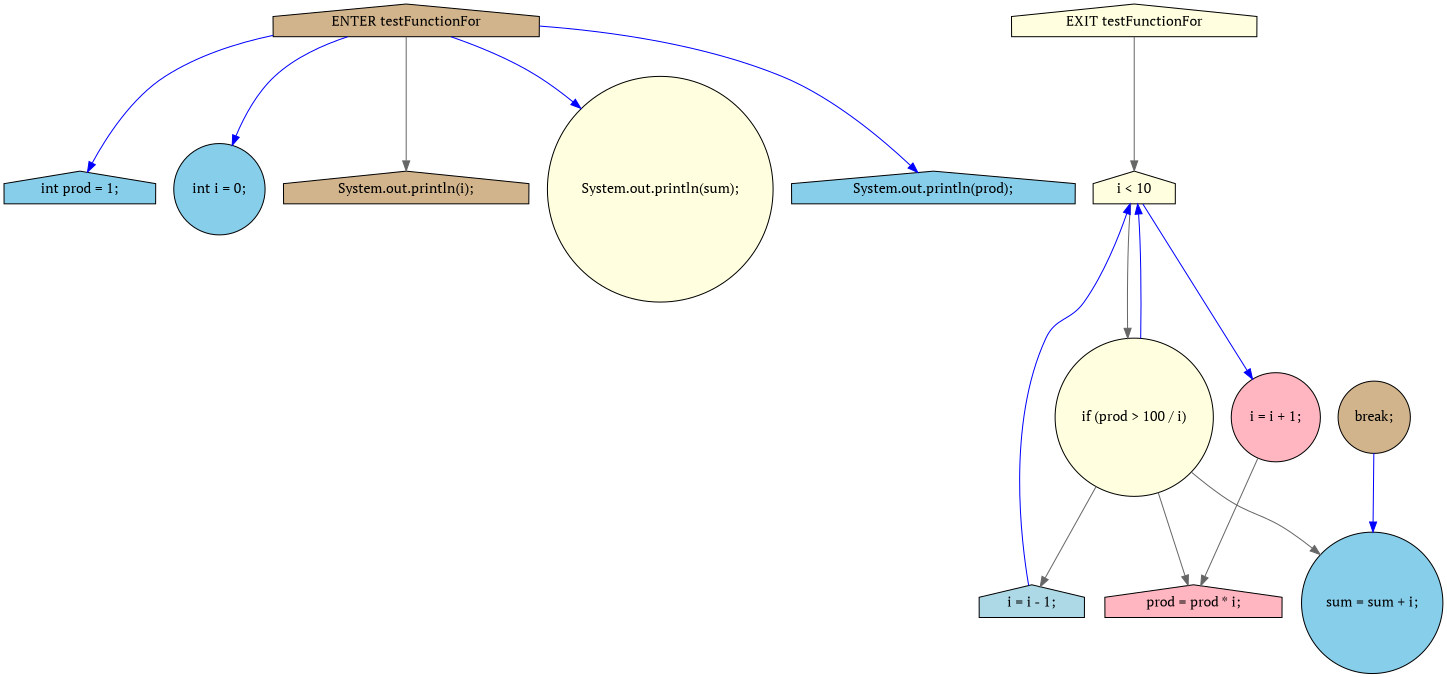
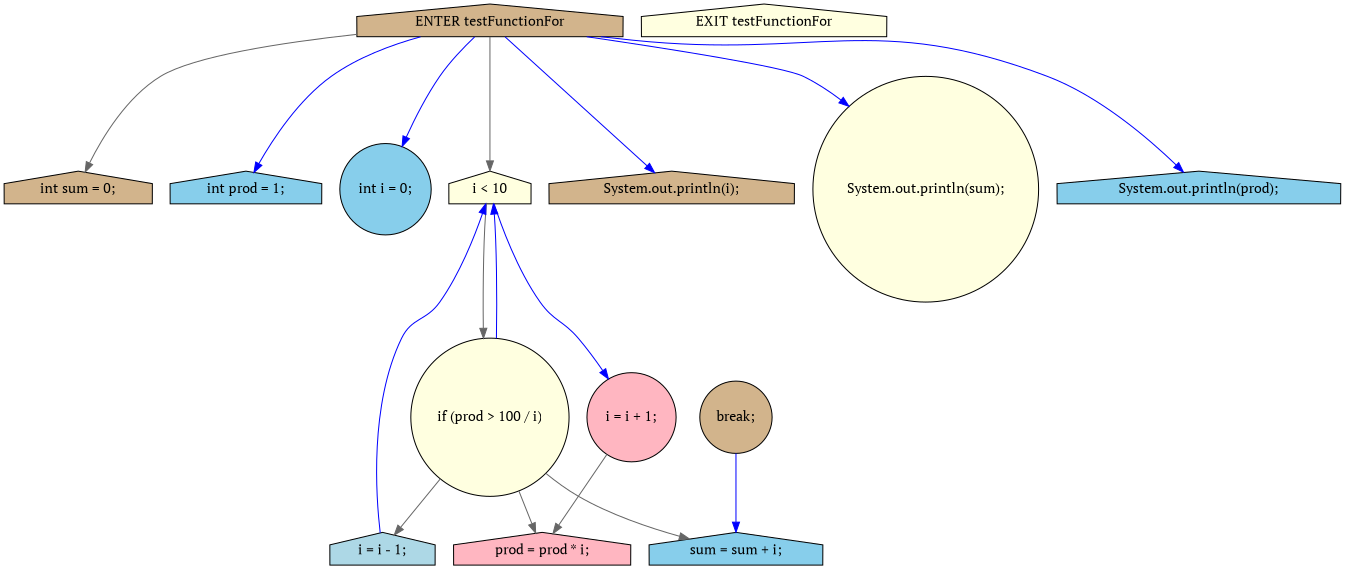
edge "ENTER testFunctionFor" -> "System.out.println(i);": color gray40 -> blue
edge "EXIT testFunctionFor" -> "i < 10": now "ENTER testFunctionFor" -> "i < 10"
node "int sum = 0;": added
node "sum = sum + i;": shape circle -> house
